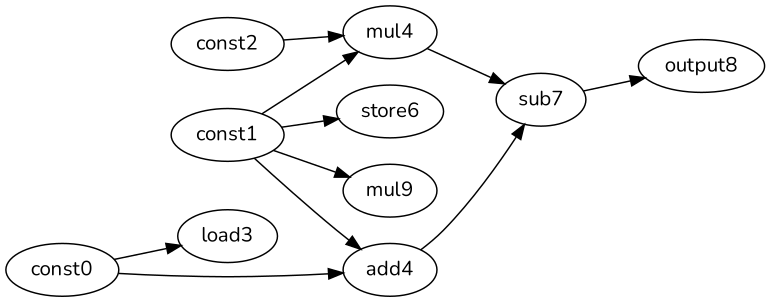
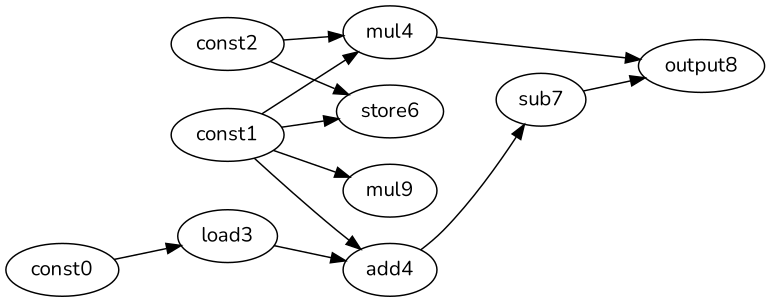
edge "mul4" -> "sub7": now "mul4" -> "output8"
edge "const2" -> "store6": added
edge "const0" -> "add4": now "load3" -> "add4"
